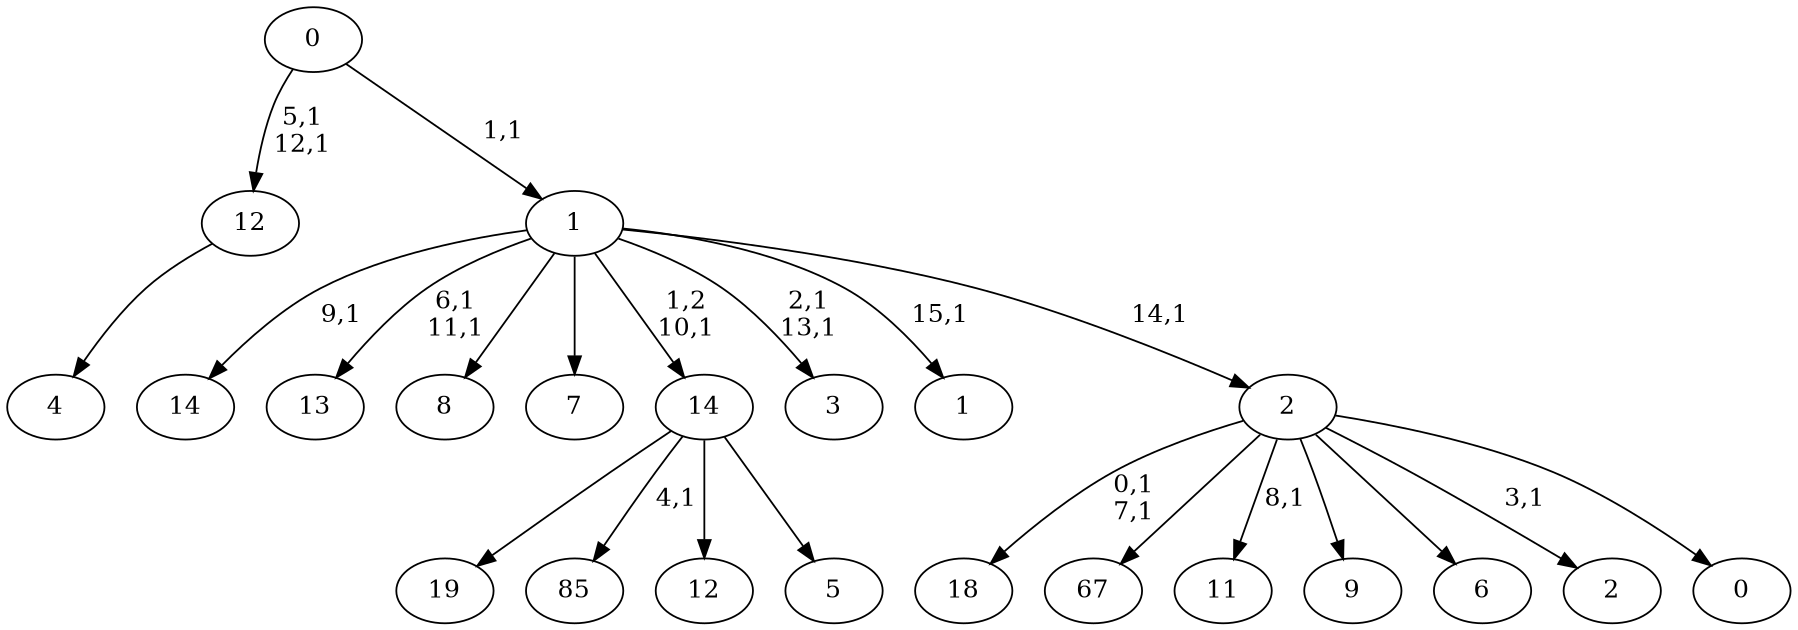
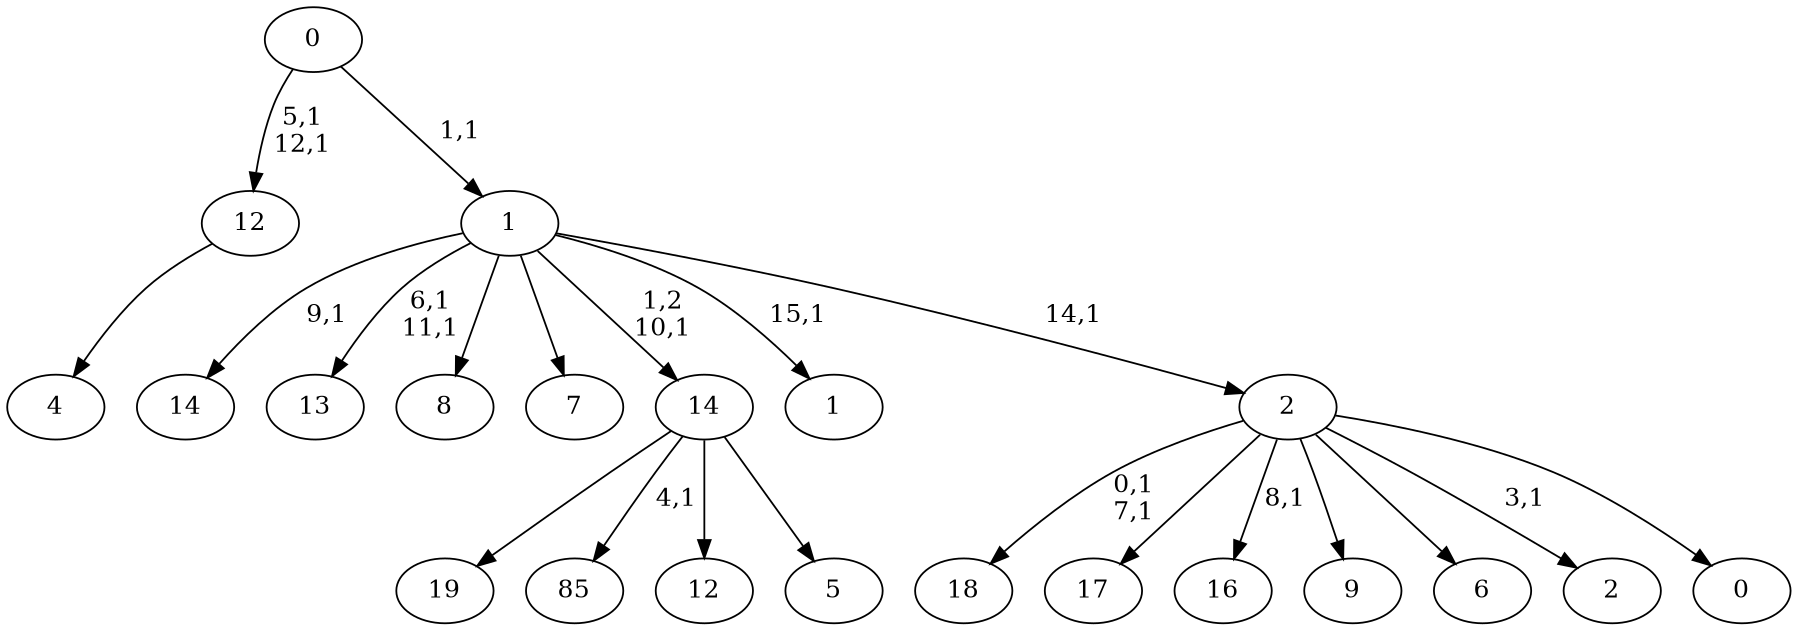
node "3": removed
node "67": label "67" -> "17"
node "11": label "11" -> "16"
